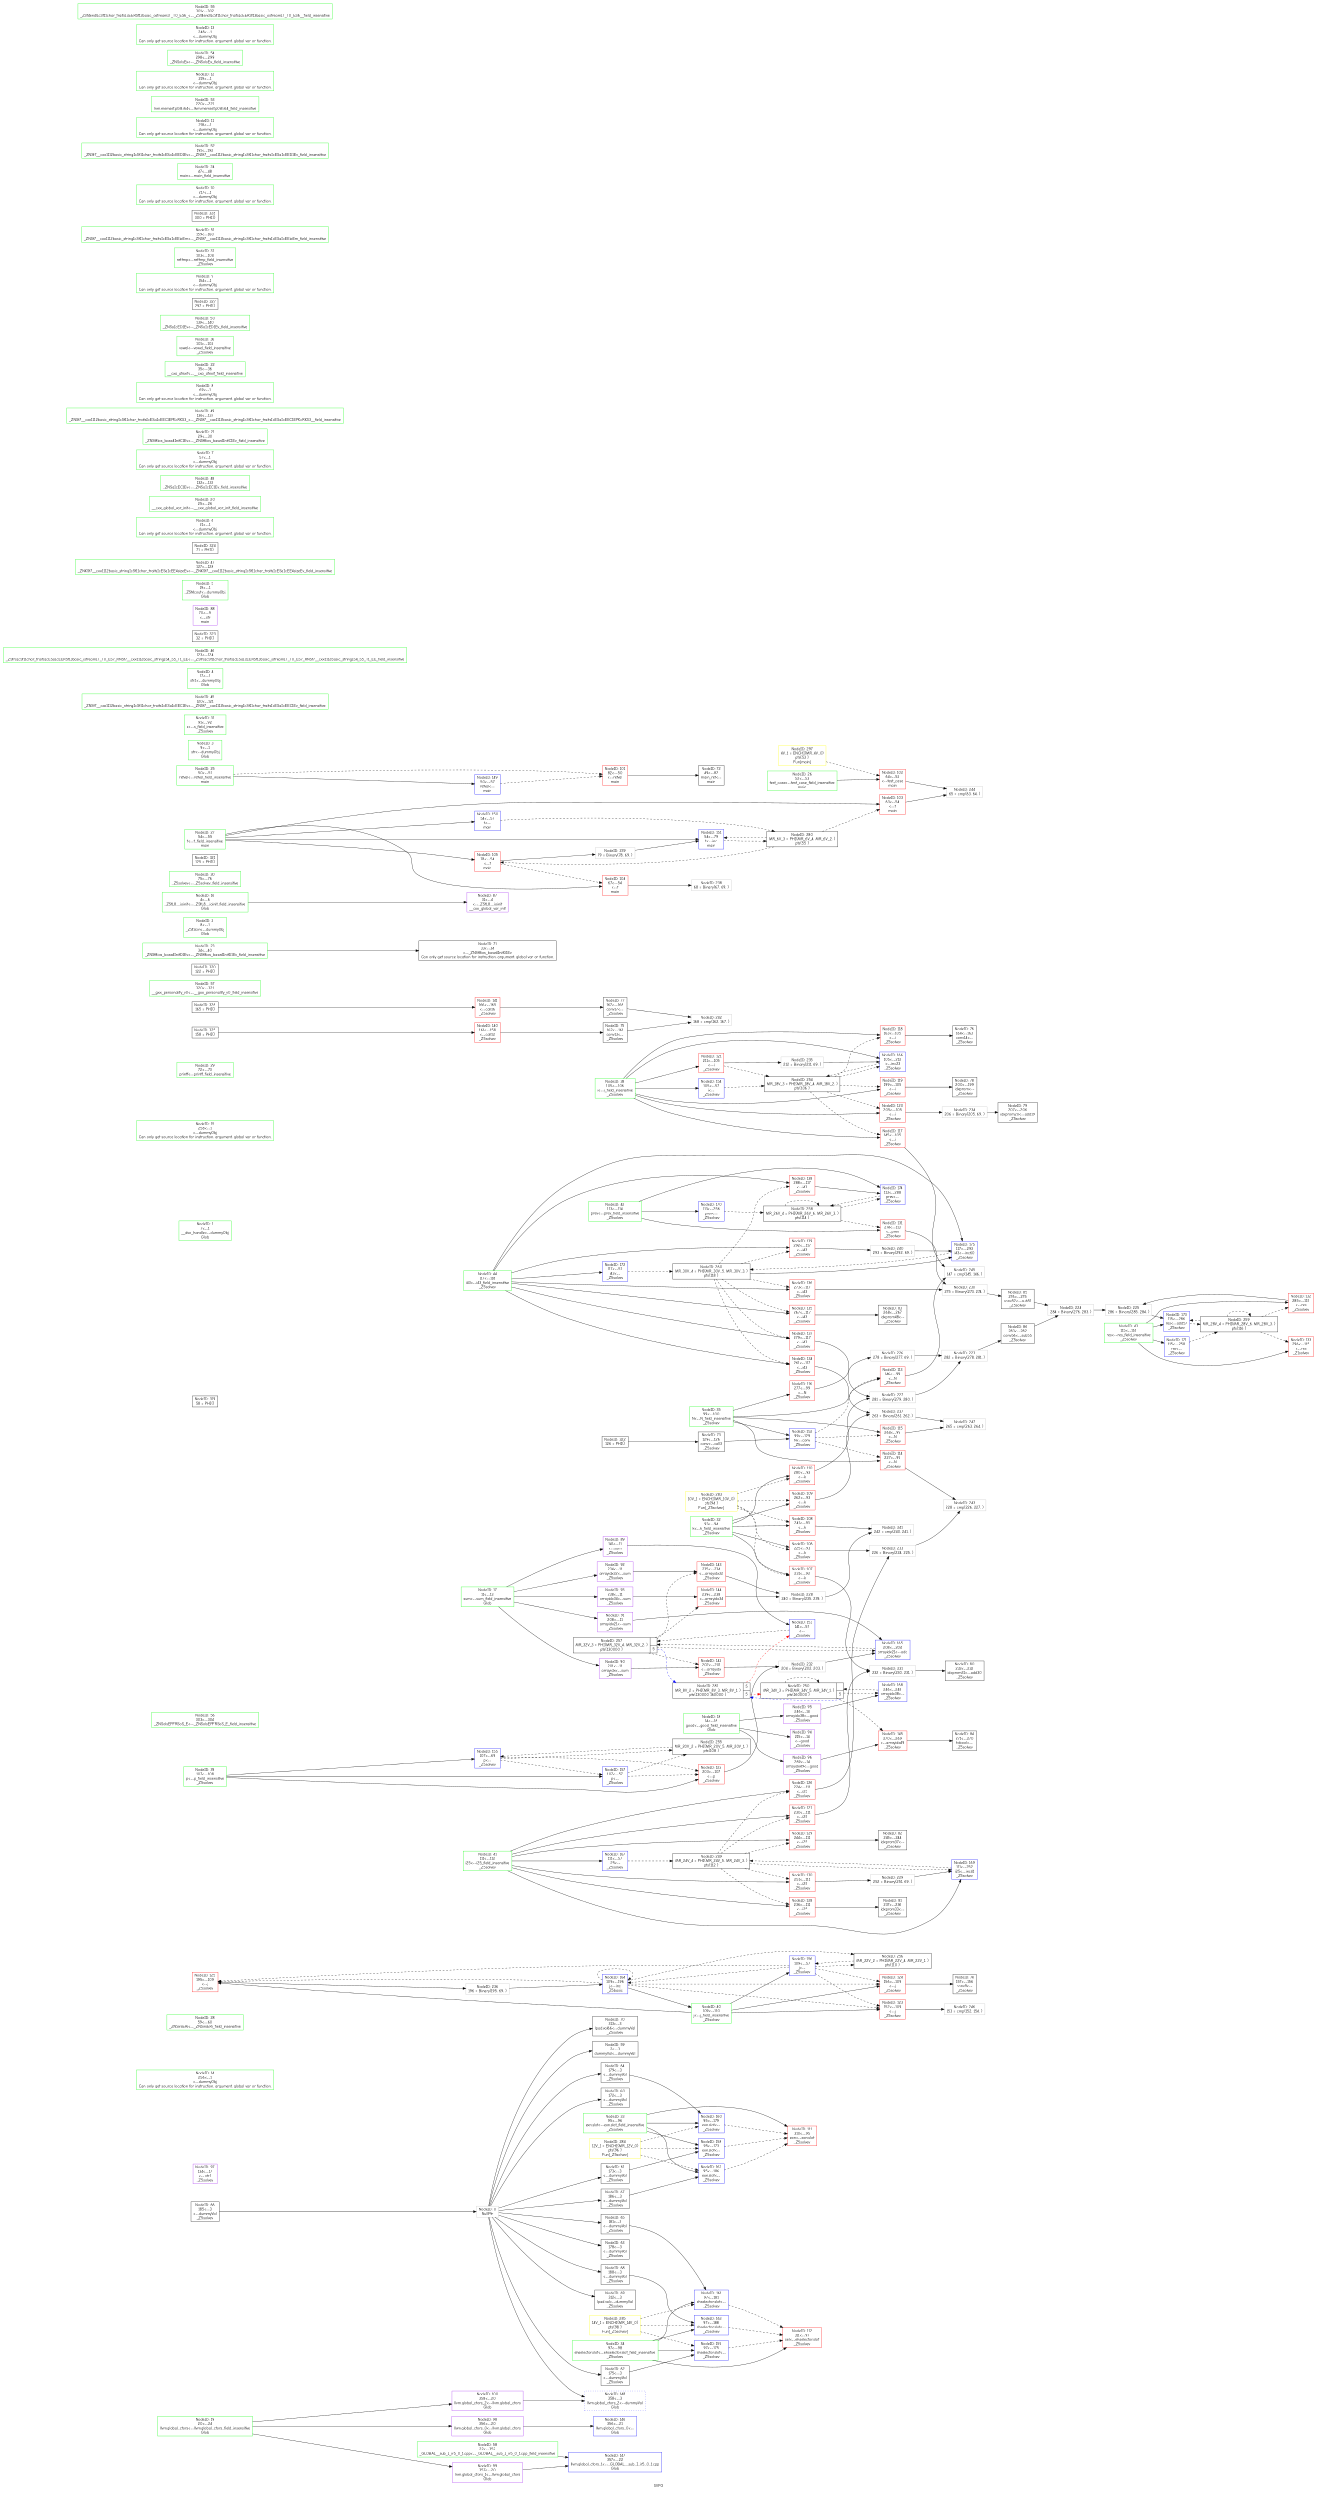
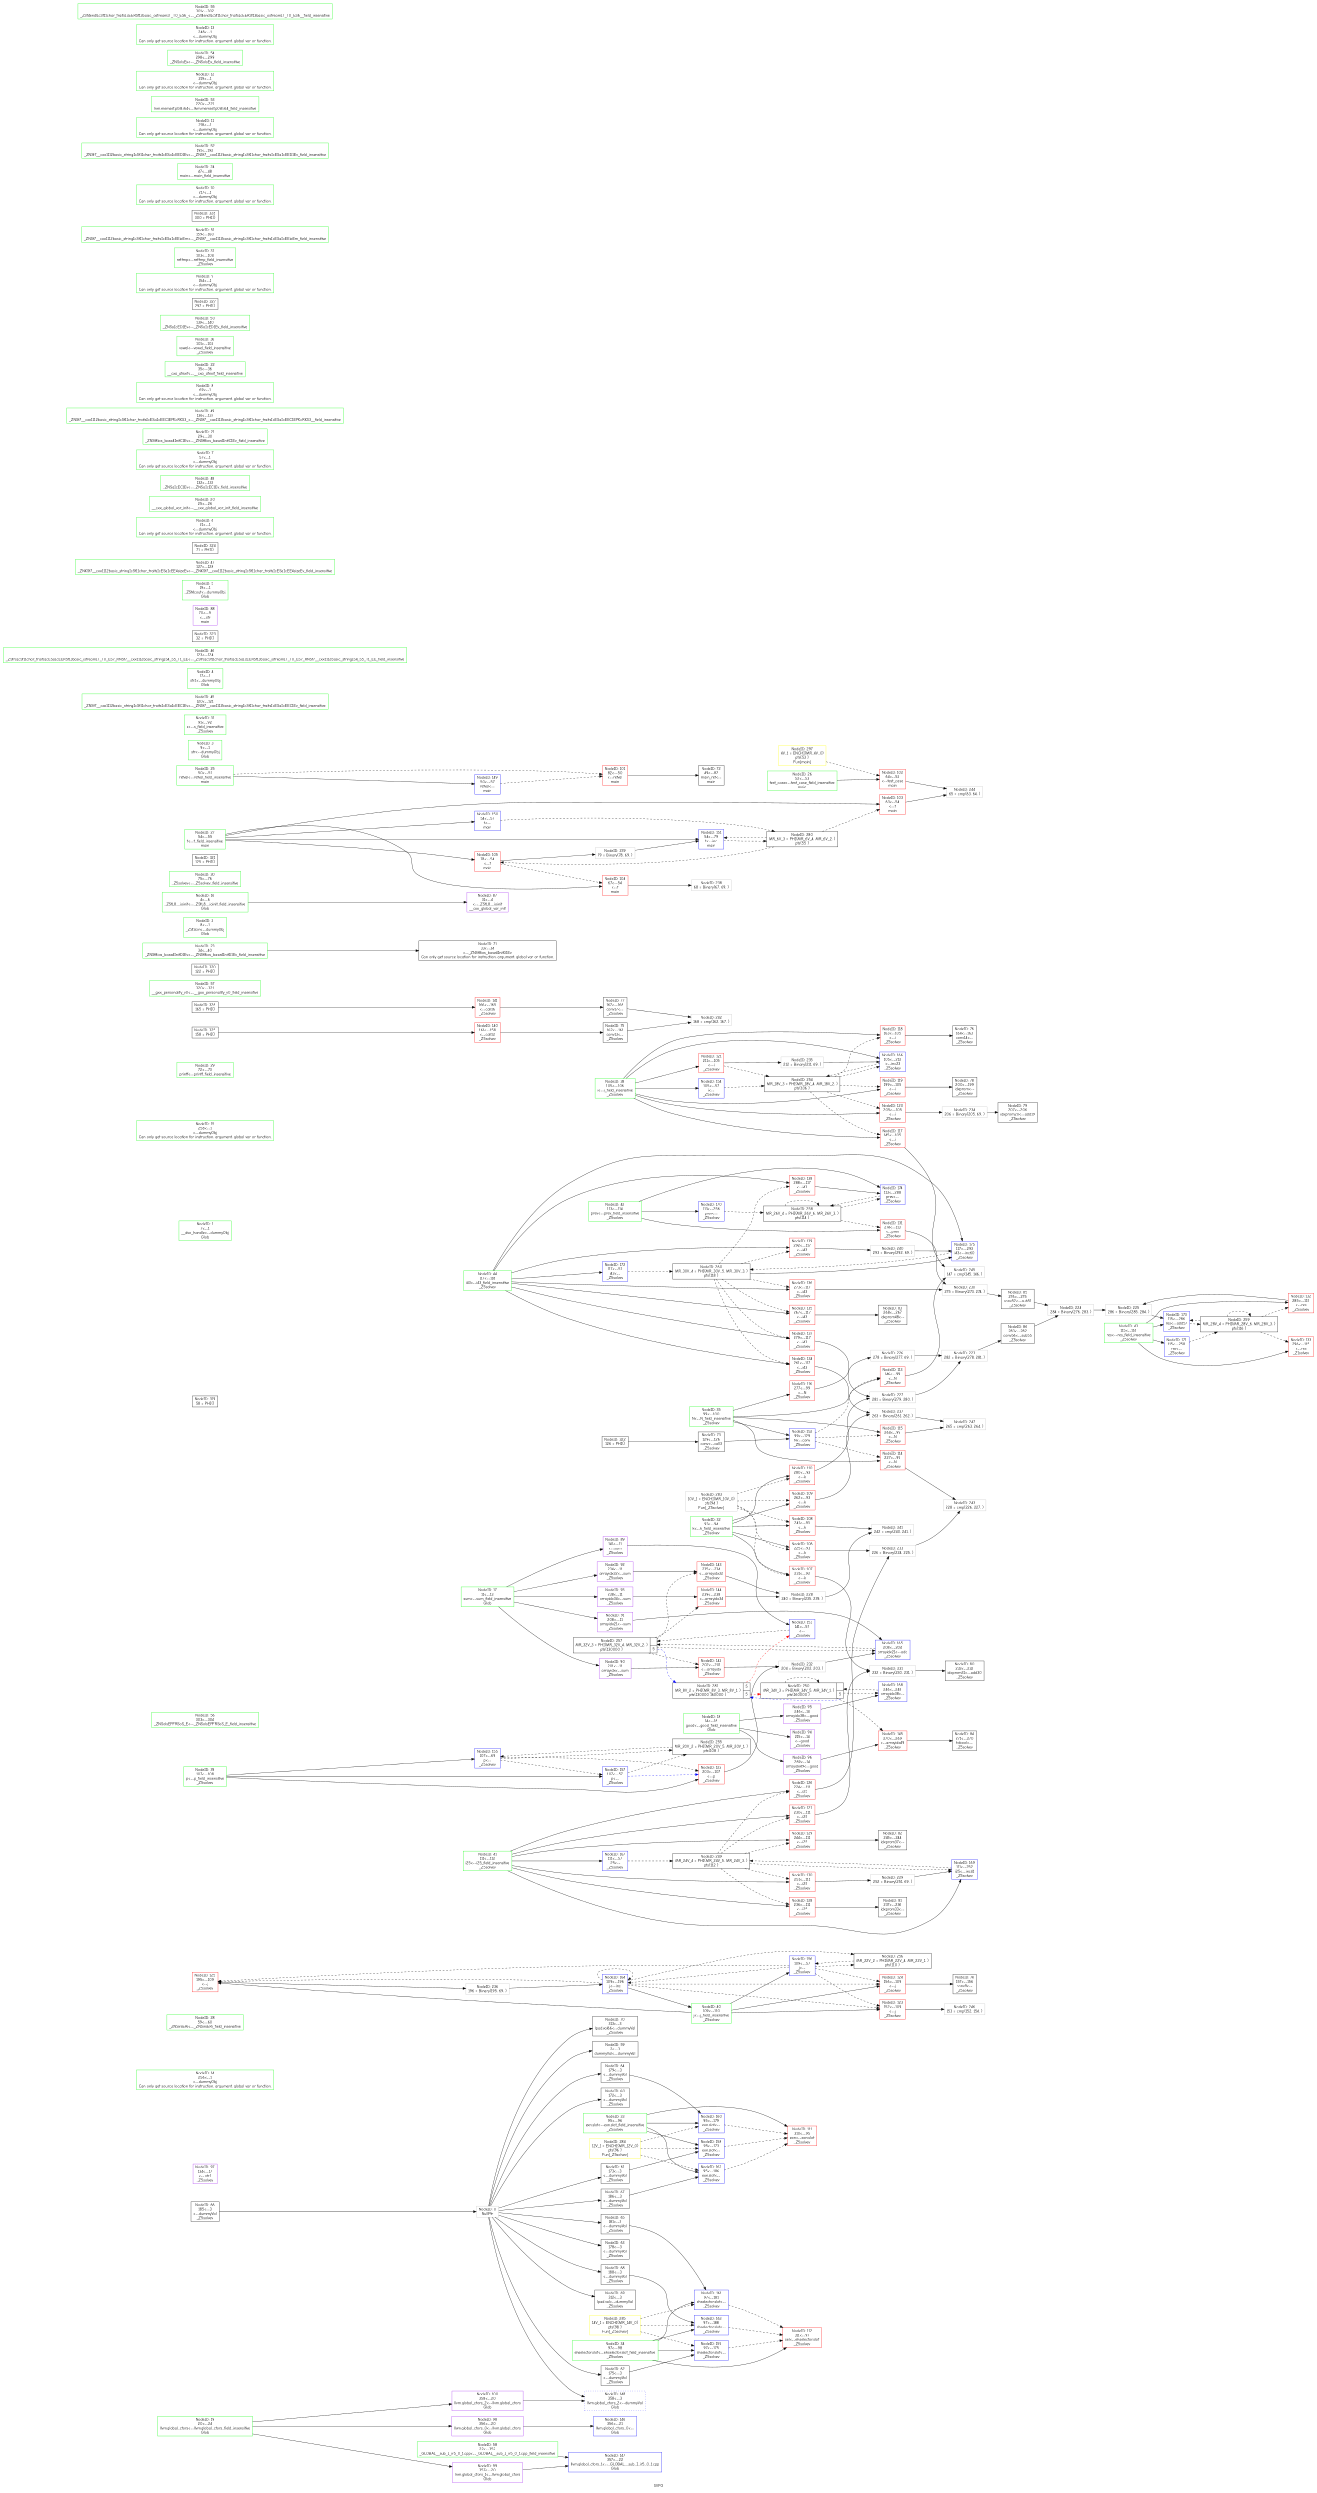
node "NodeID: 283": color yellow -> grey
edge "NodeID: 157" -> "NodeID: 122": color black -> blue
node "NodeID: 164": text "_Z5basic" -> "_Z5solvev"
